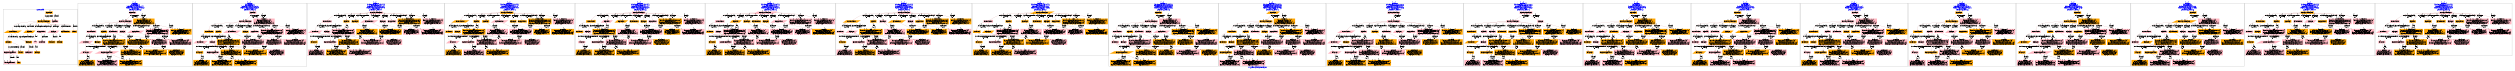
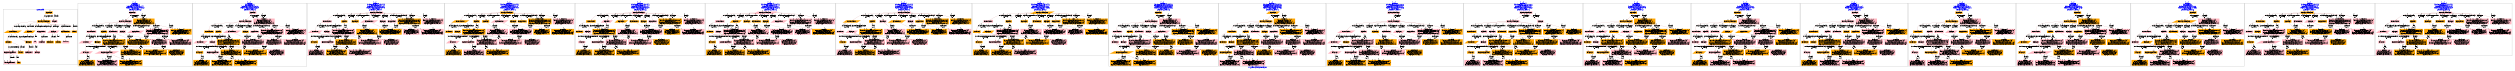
node "appellation": label "appellation" -> "imageUrl"
node "dimensions": added
node "technique": fillcolor orange -> lightpink
